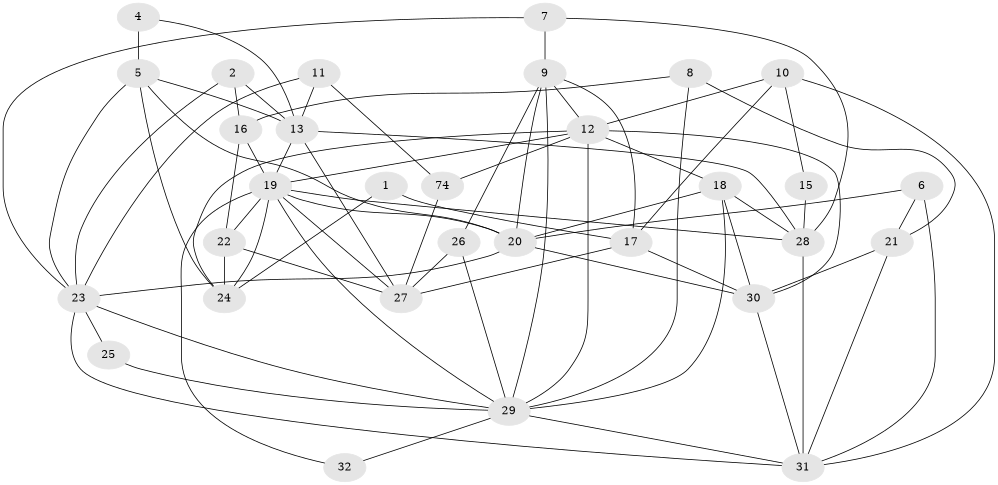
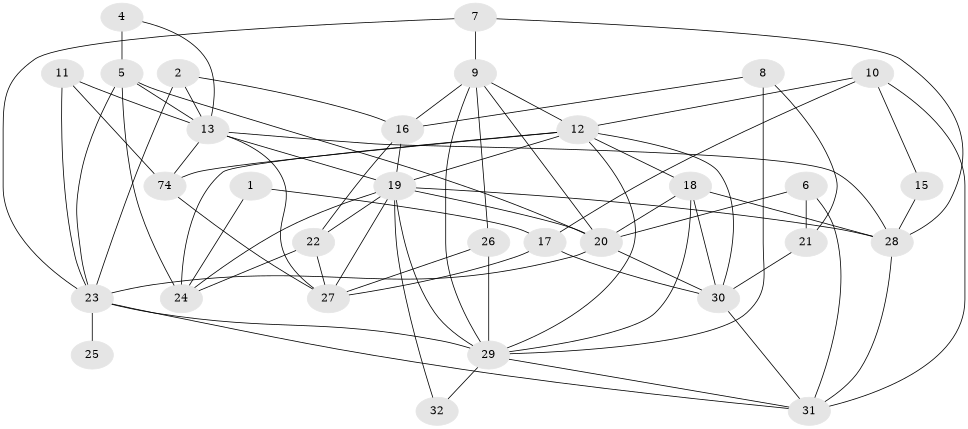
edge "9" -- "17": now "9" -- "16"
edge "13" -- "74": added
edge "21" -- "31": removed
edge "25" -- "29": removed
